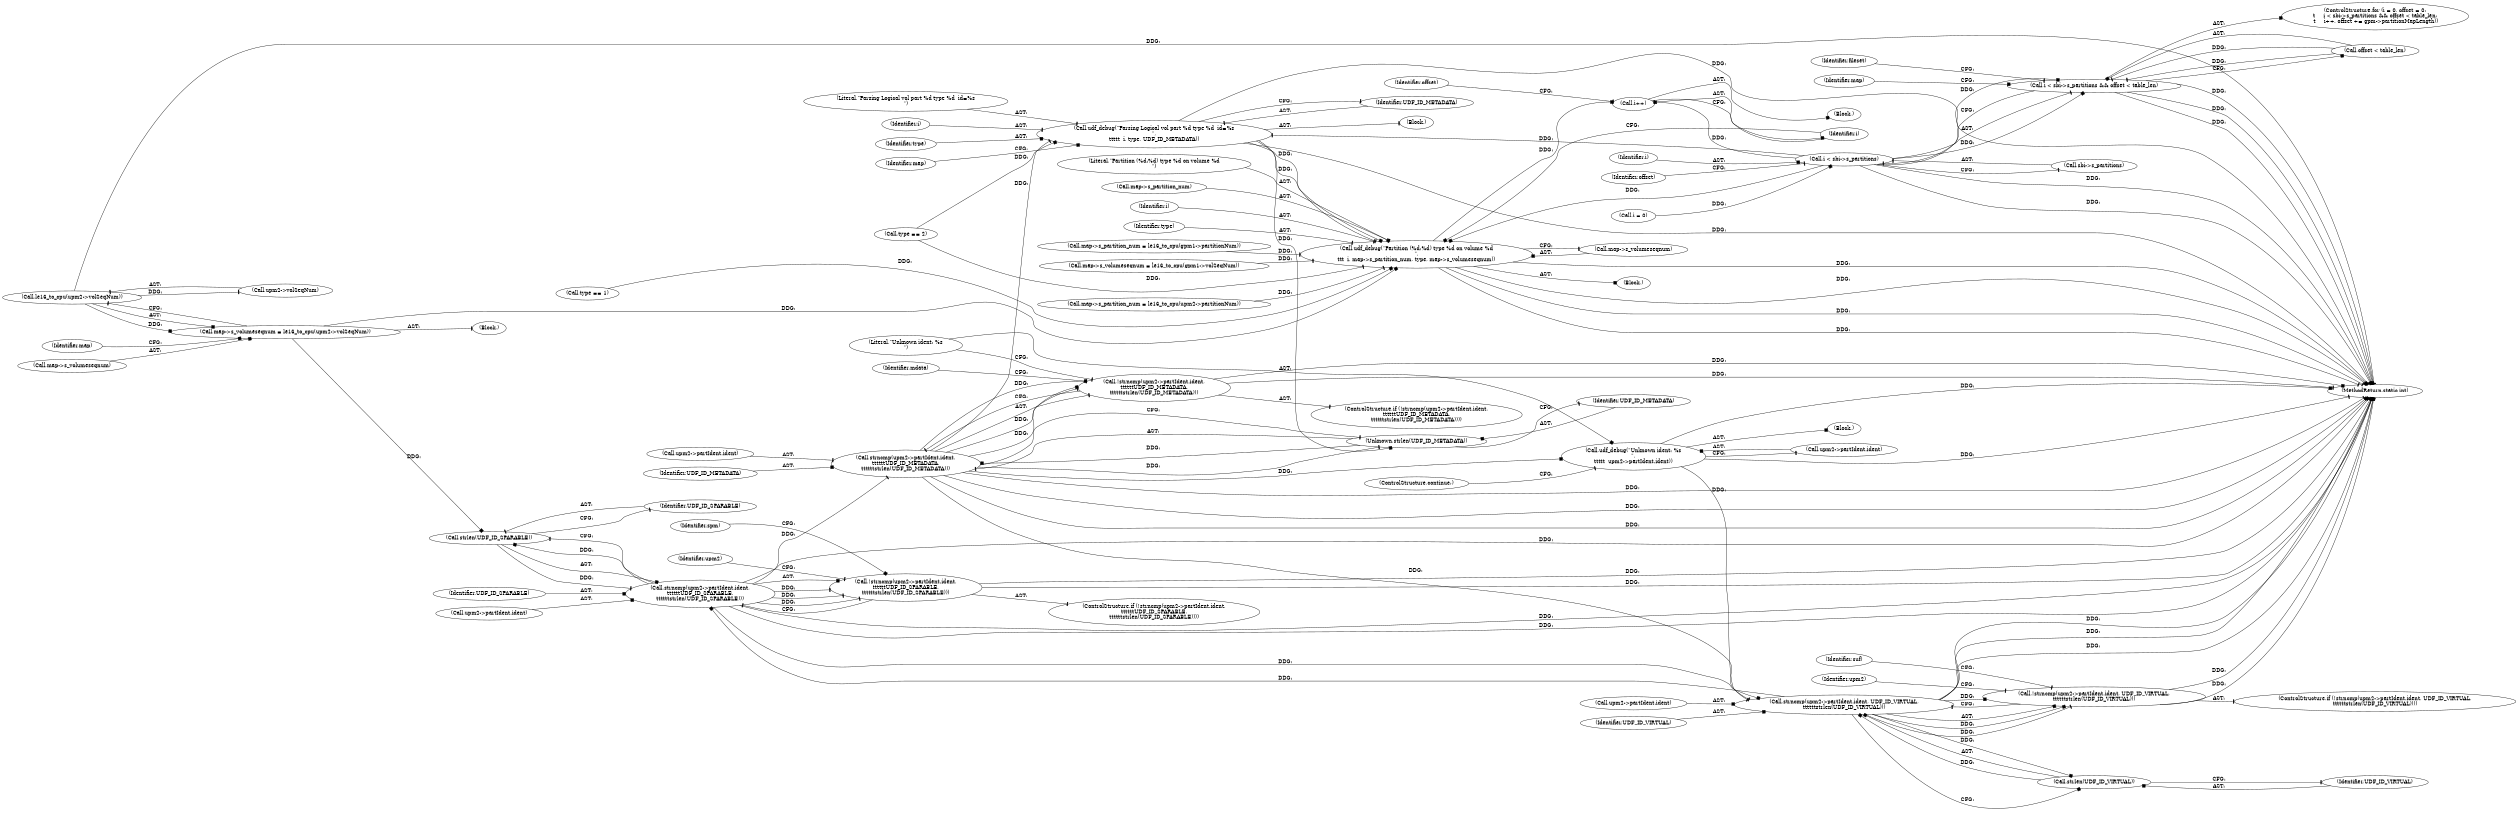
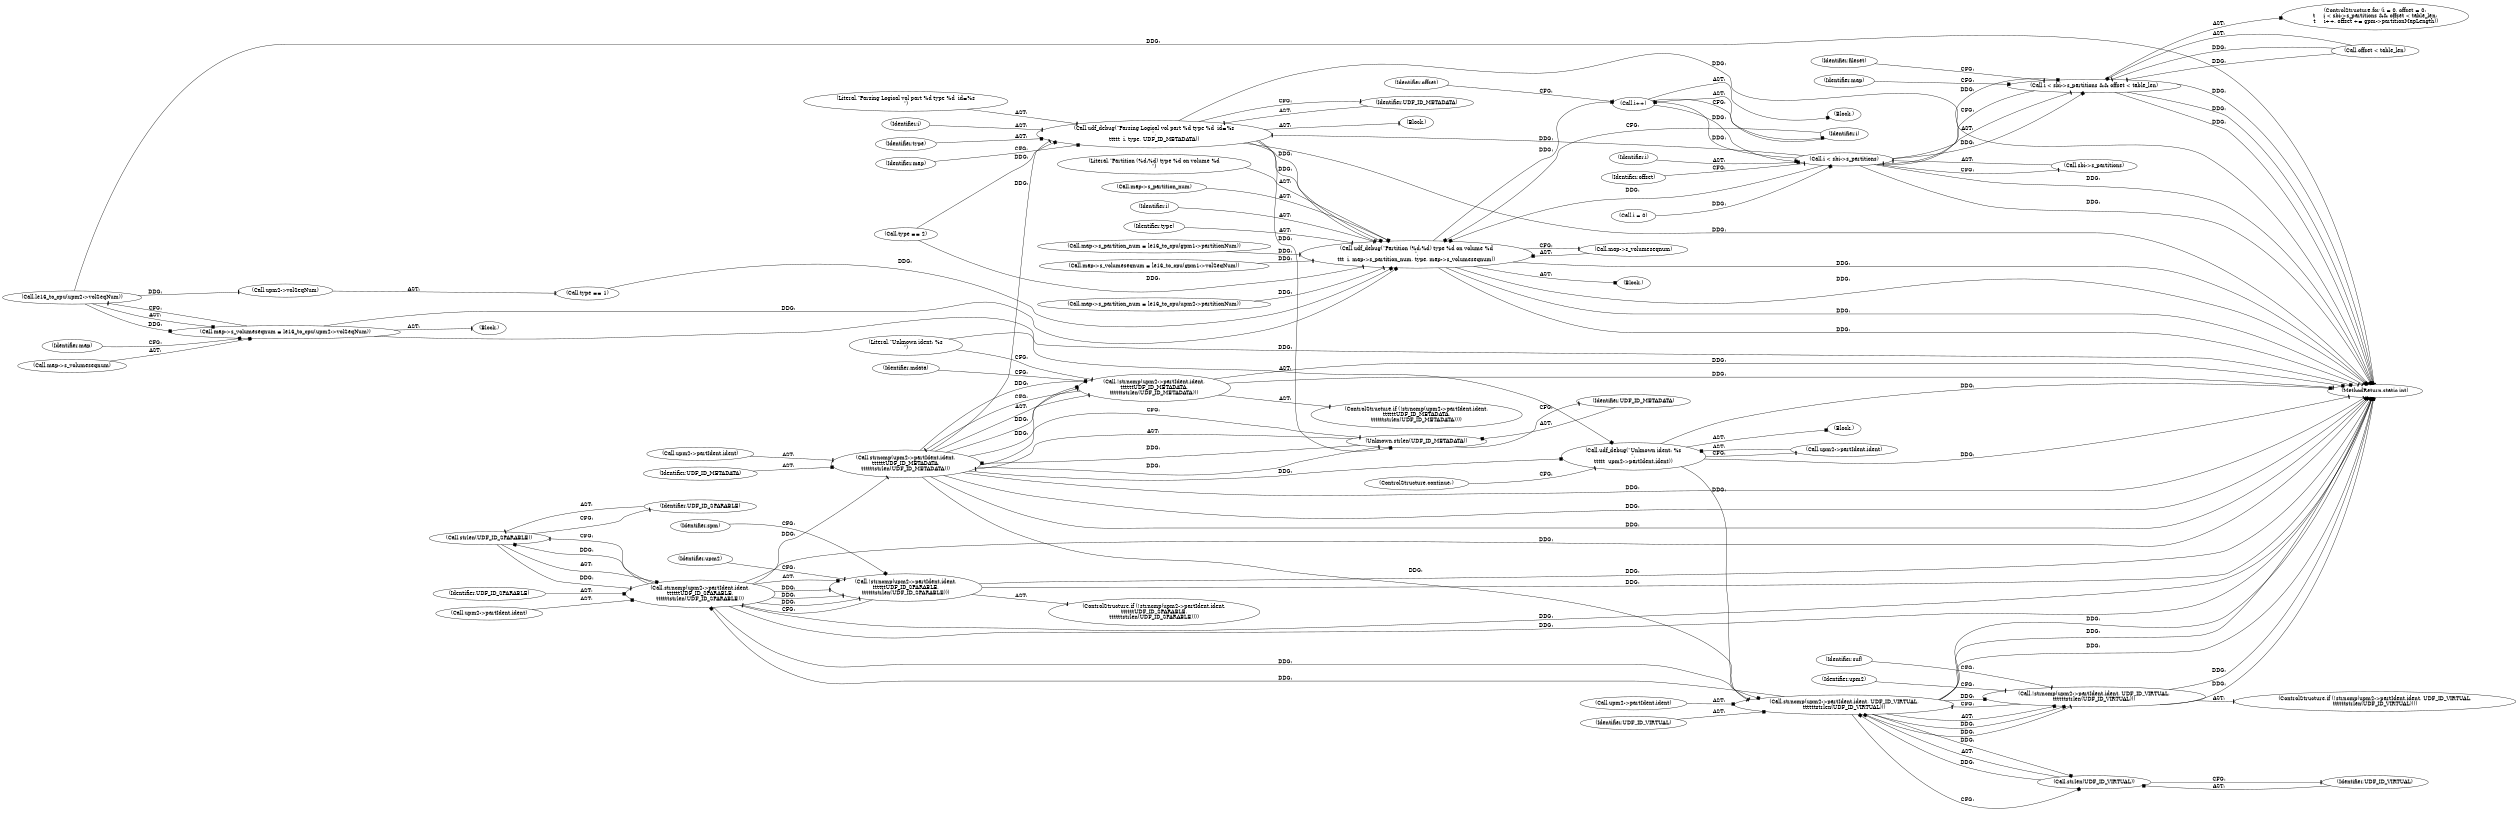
edge "(Call,i < sbi->s_partitions && offset < table_len)" -> "(Call,offset < table_len)": removed, label "CFG:"
edge "(Call,i++)" -> "(Call,i < sbi->s_partitions)": added, label "DDG:"
edge "(Call,upm2->volSeqNum)" -> "(Call,le16_to_cpu(upm2->volSeqNum))": now "(Call,upm2->volSeqNum)" -> "(Call,type == 1)"
edge "(Call,map->s_volumeseqnum = le16_to_cpu(upm2->volSeqNum))" -> "(Call,strlen(UDF_ID_SPARABLE))": now "(Call,map->s_volumeseqnum = le16_to_cpu(upm2->volSeqNum))" -> "(MethodReturn,static int)"
